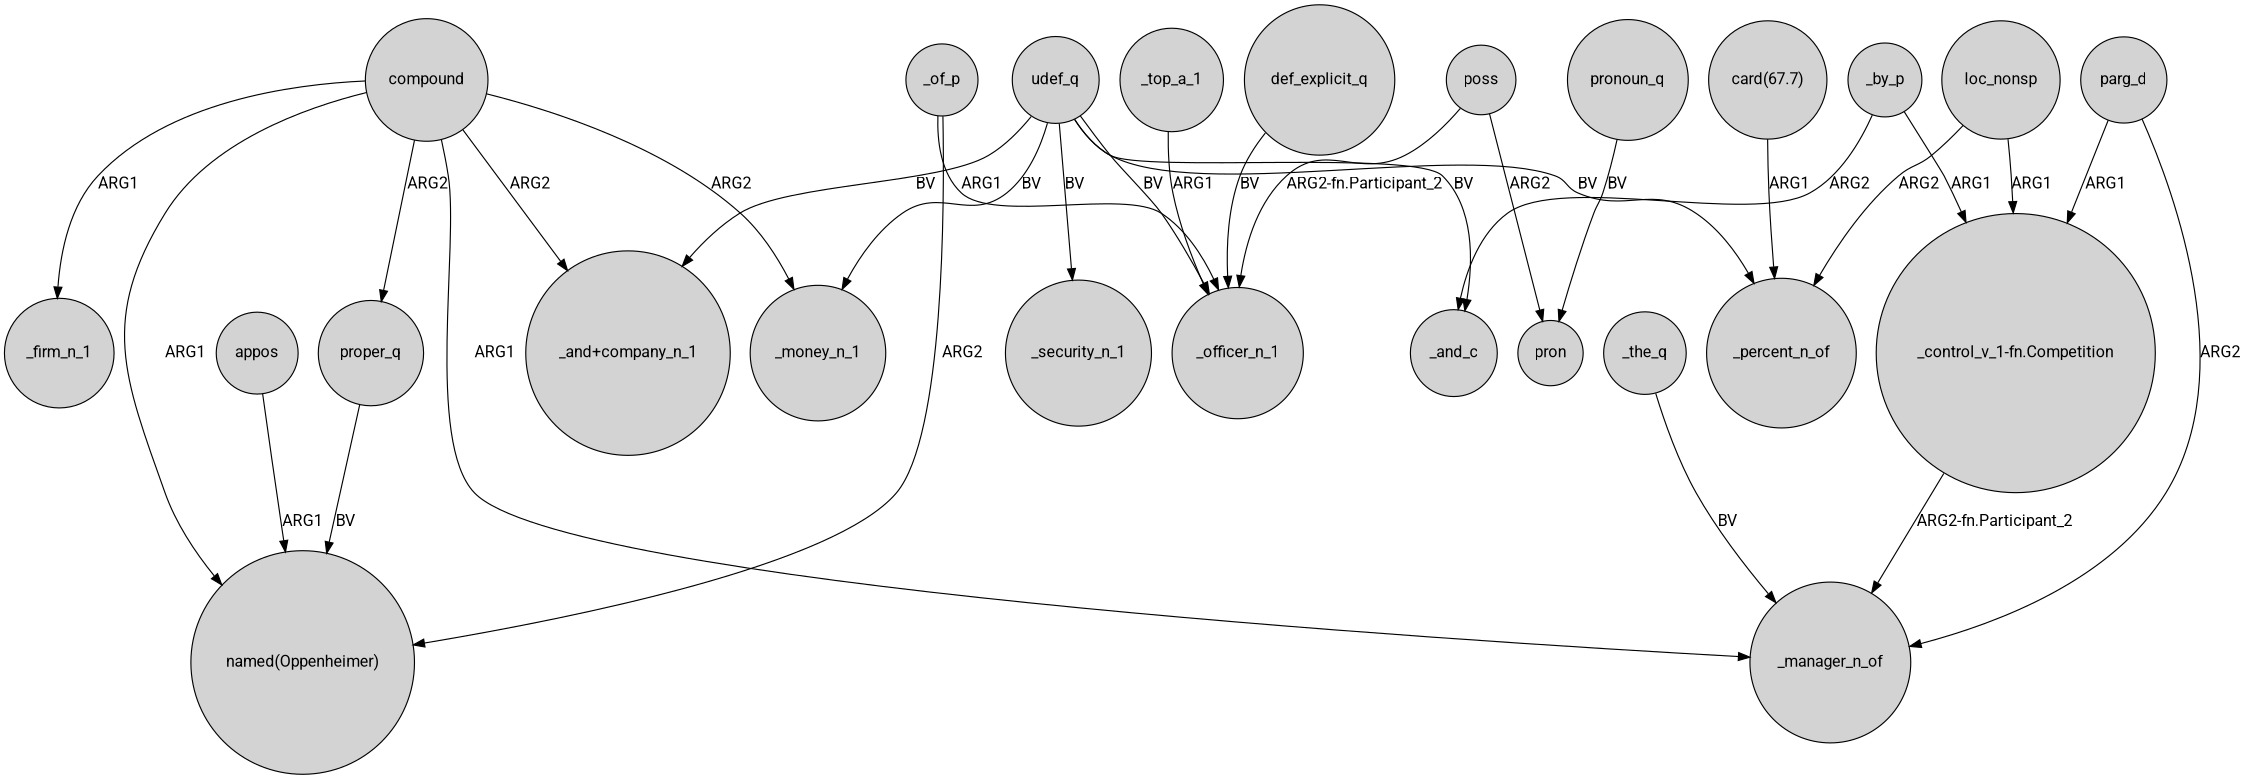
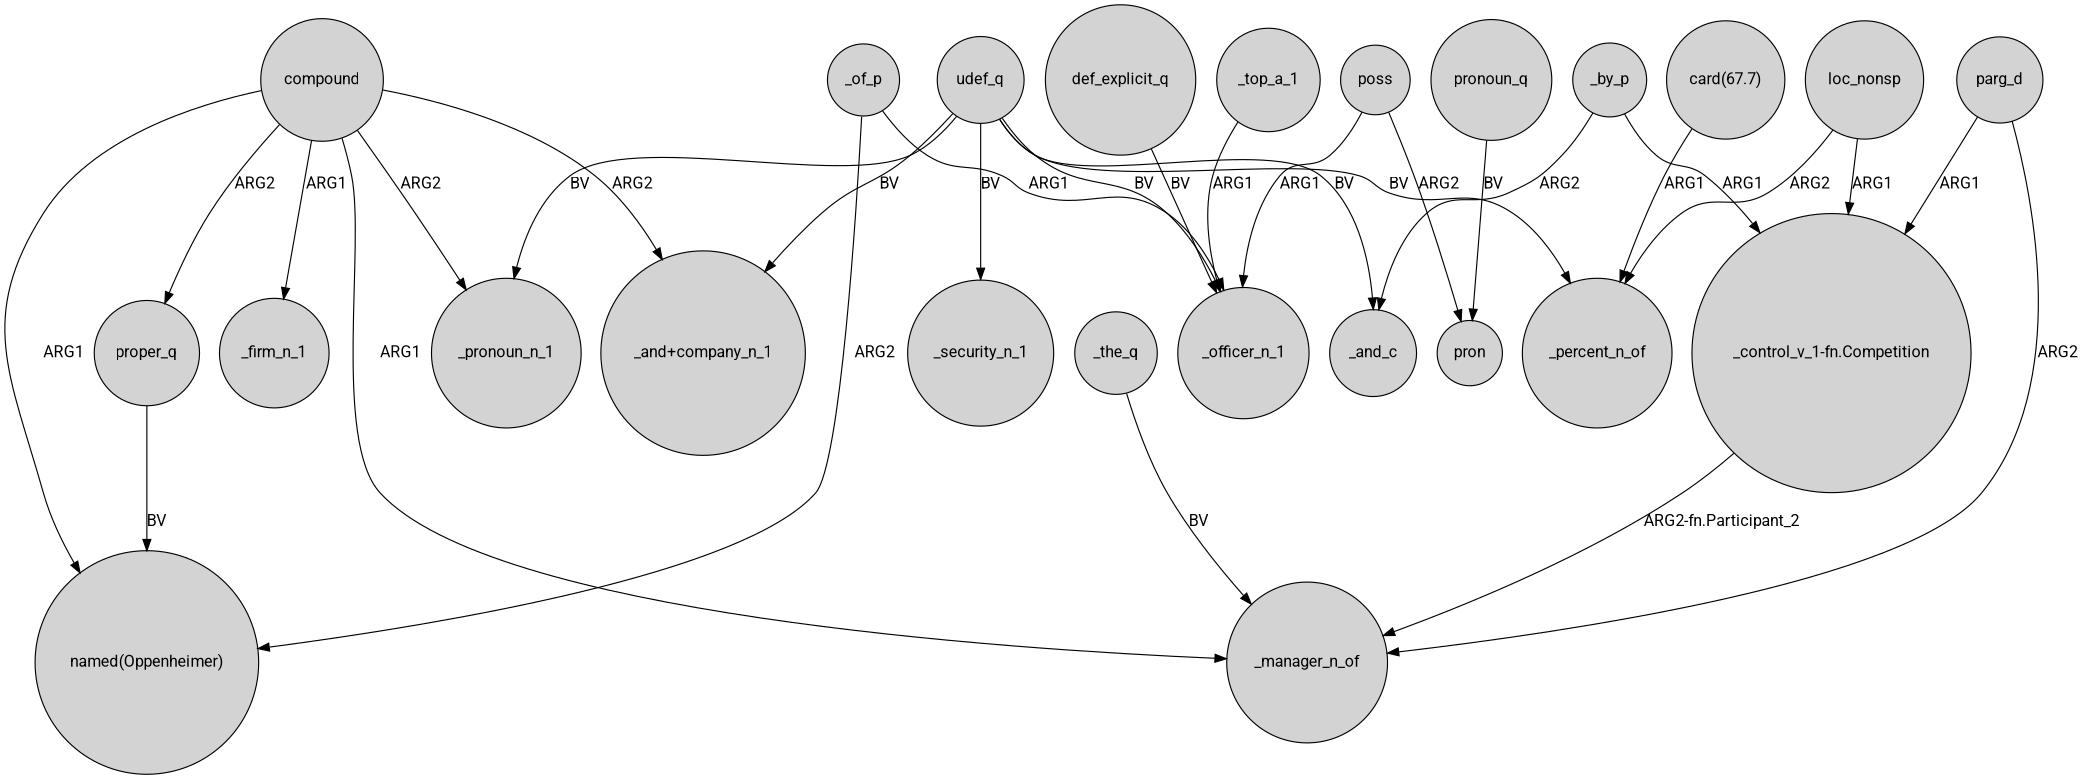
edge "poss" -> "_officer_n_1": label "ARG2-fn.Participant_2" -> "ARG1"
node "appos": removed
node "_money_n_1": label "_money_n_1" -> "_pronoun_n_1"
